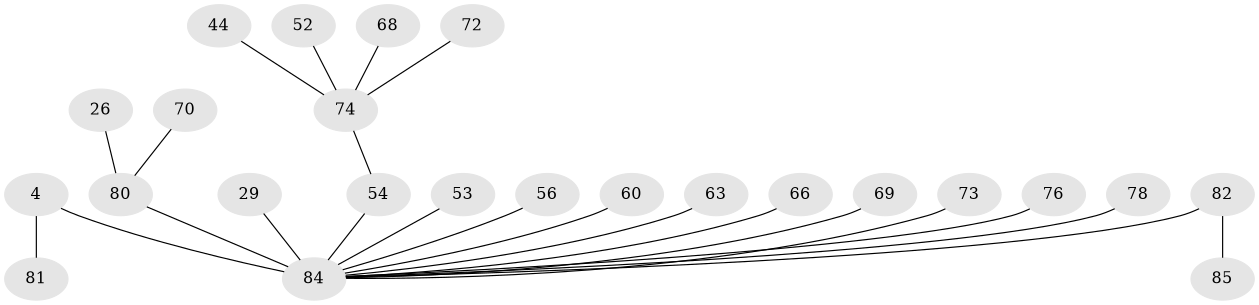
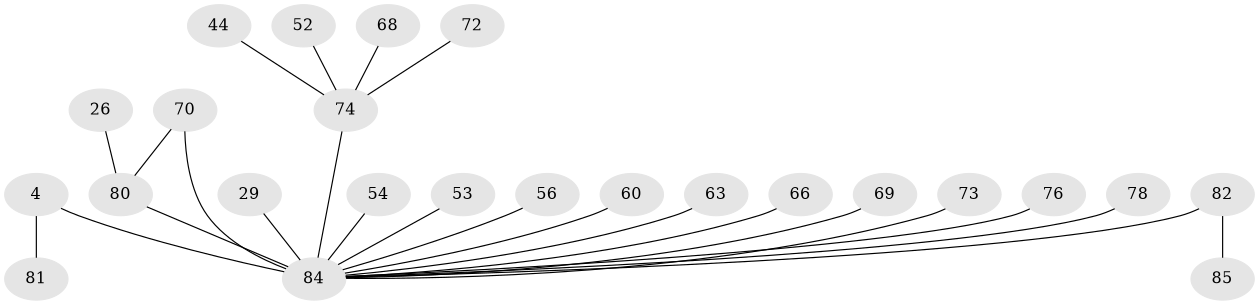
edge "74" -- "54": now "74" -- "84"
edge "70" -- "84": added
